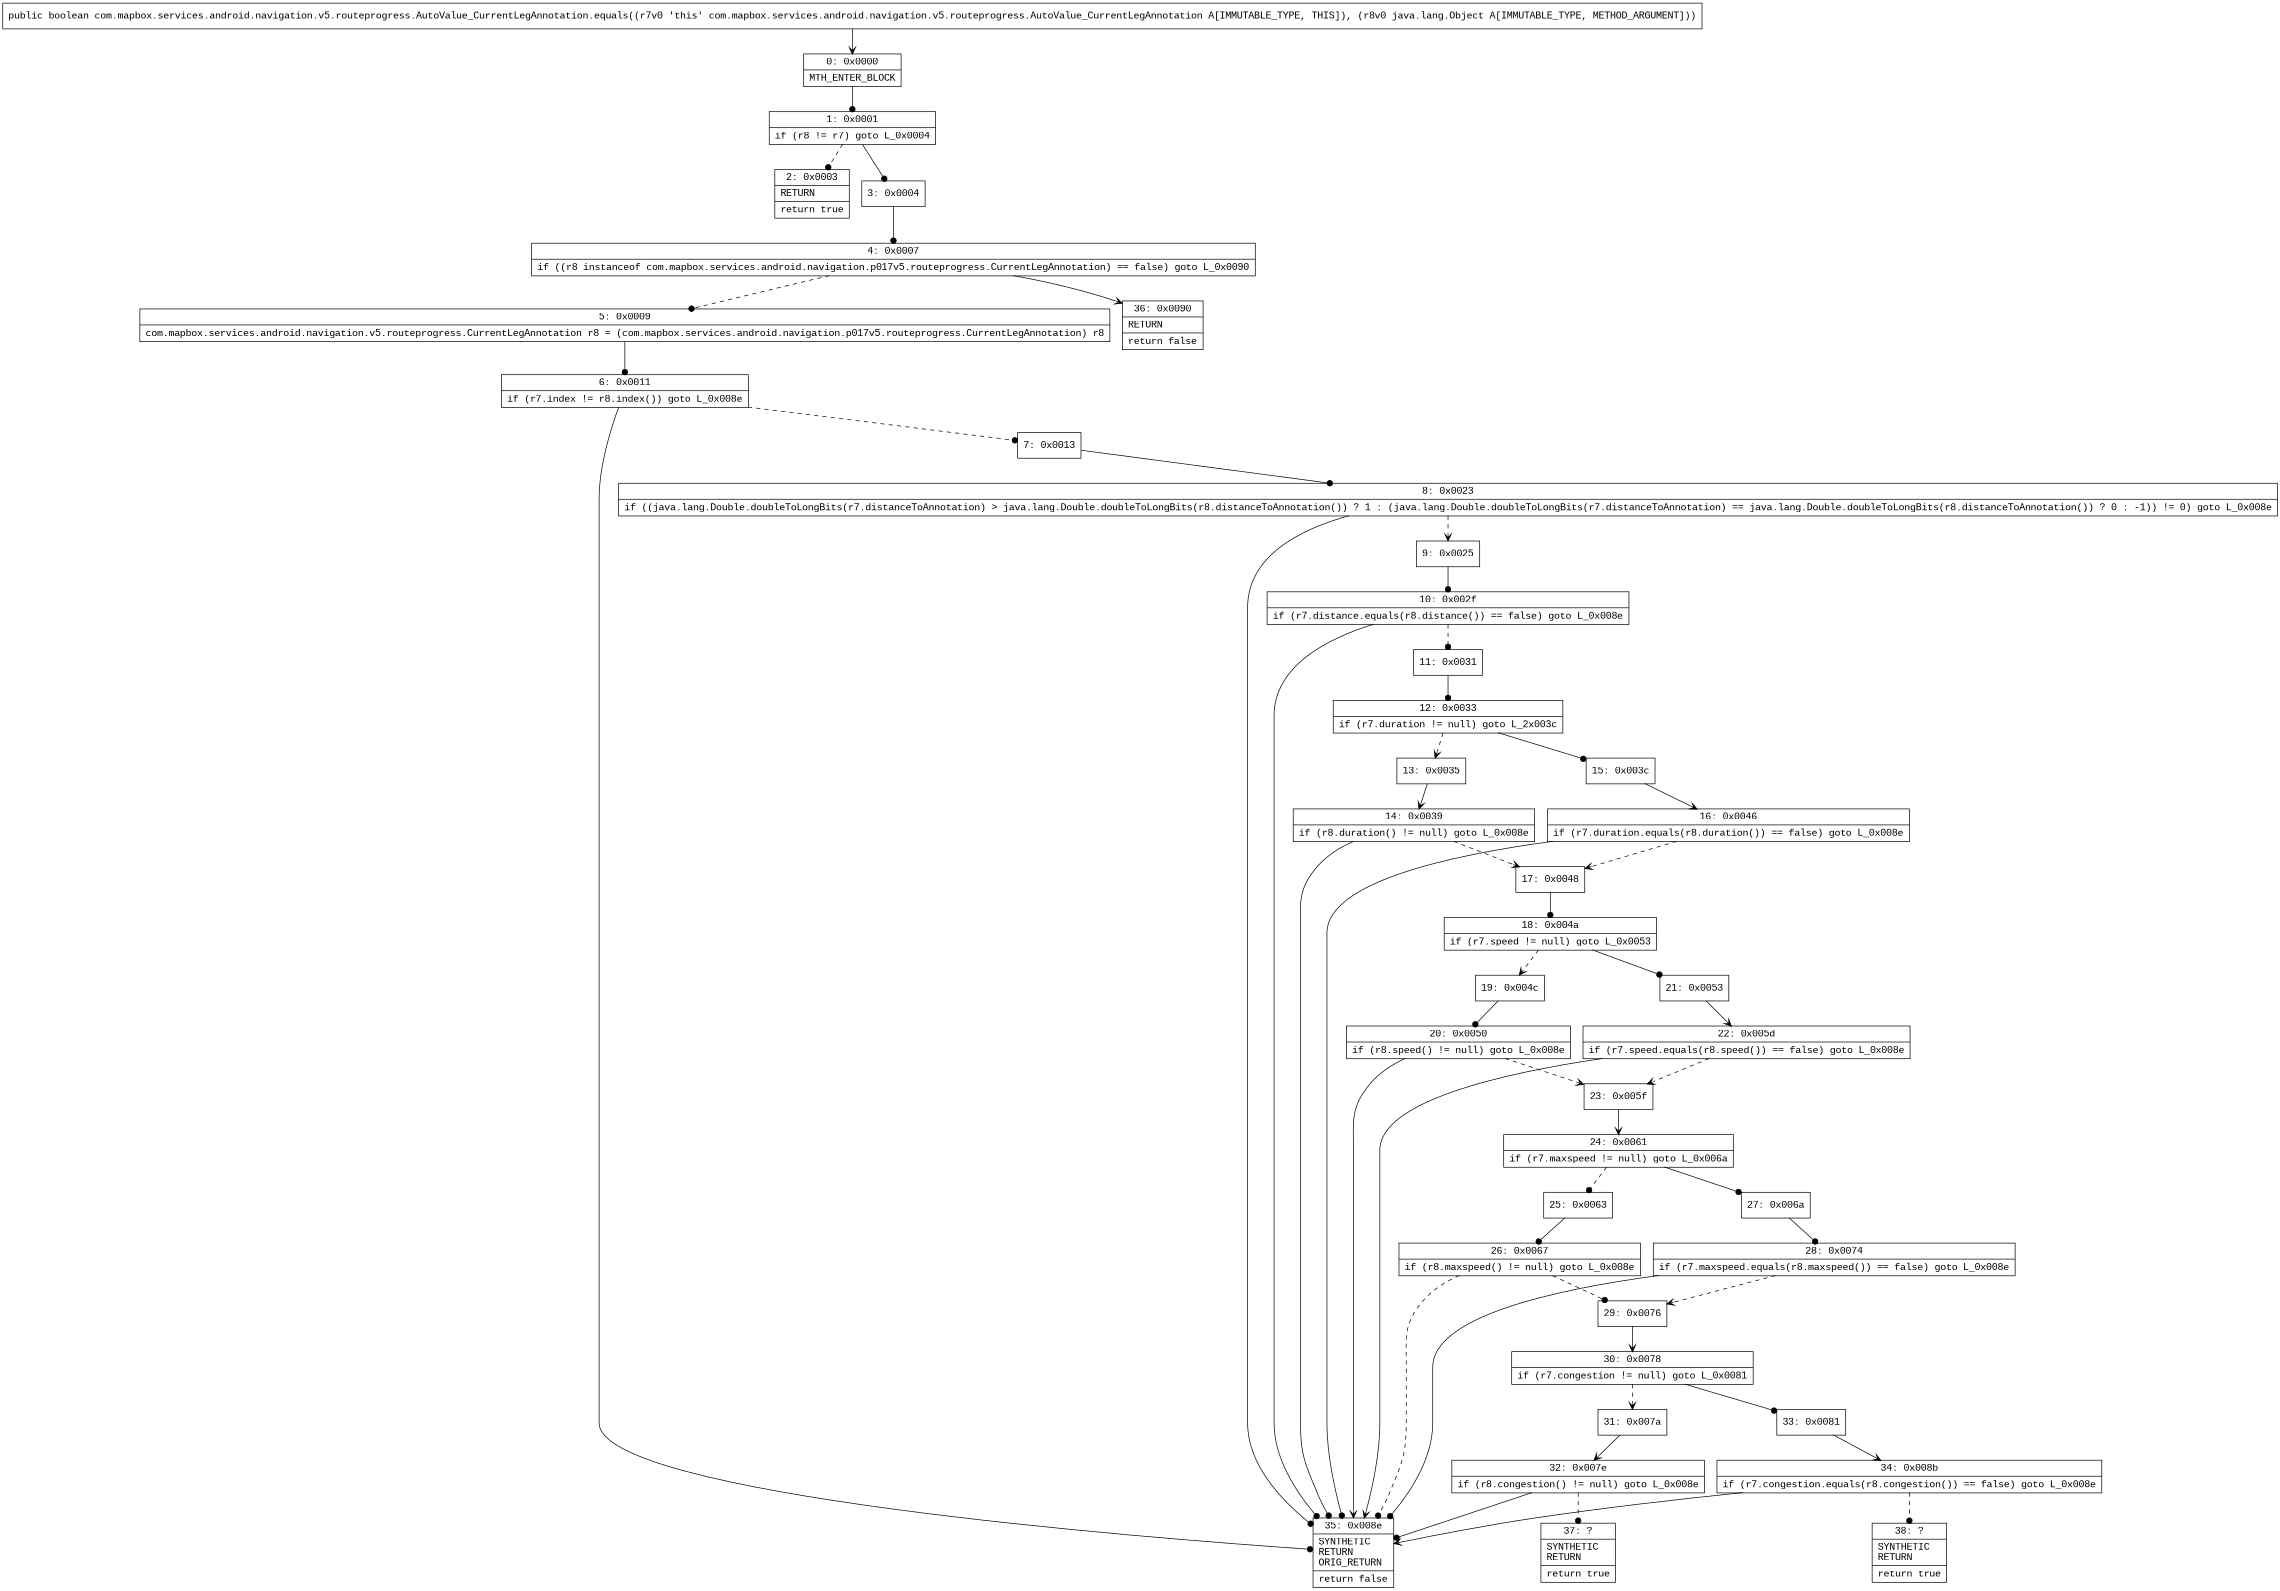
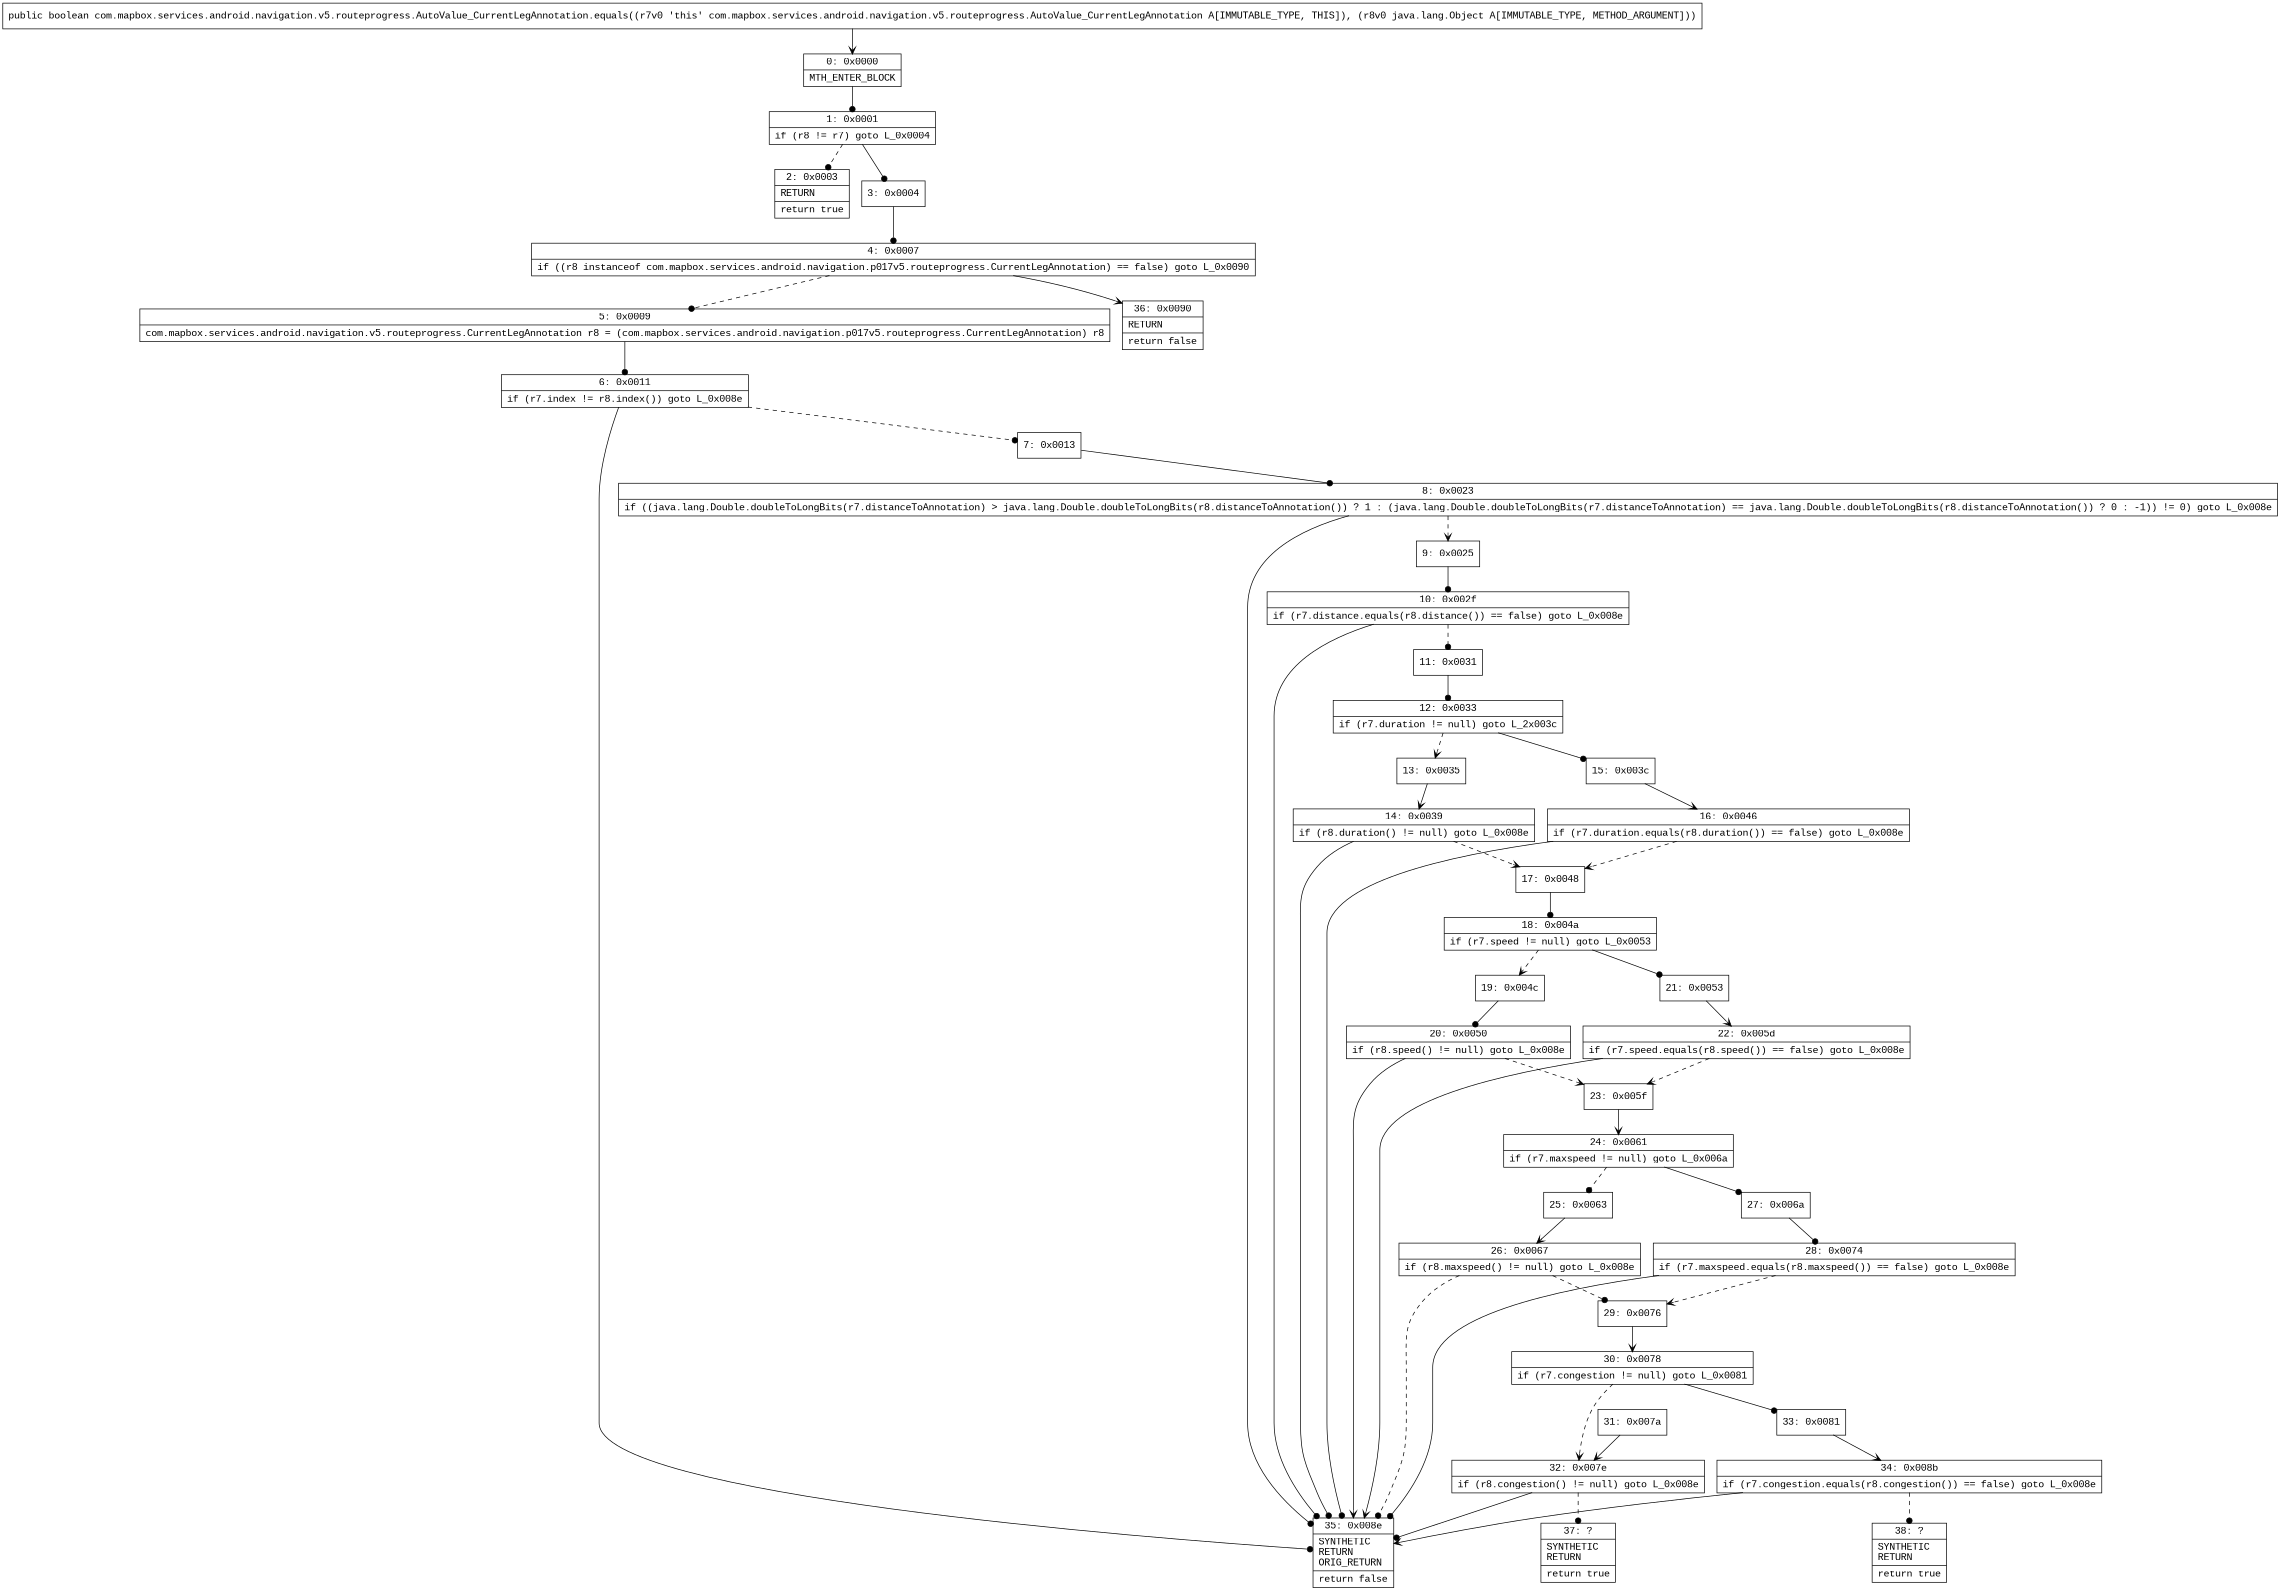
edge "25: 0x0063" -> "26: 0x0067": arrowhead dot -> vee
edge "30: 0x0078" -> "31: 0x007a": now "30: 0x0078" -> "32: 0x007e"
